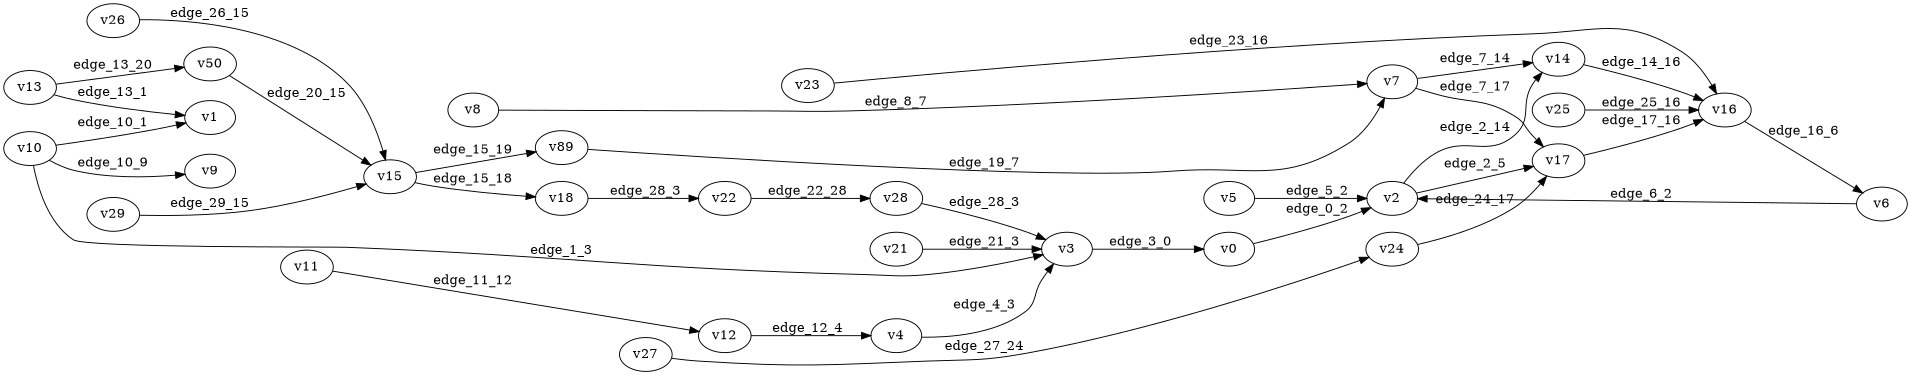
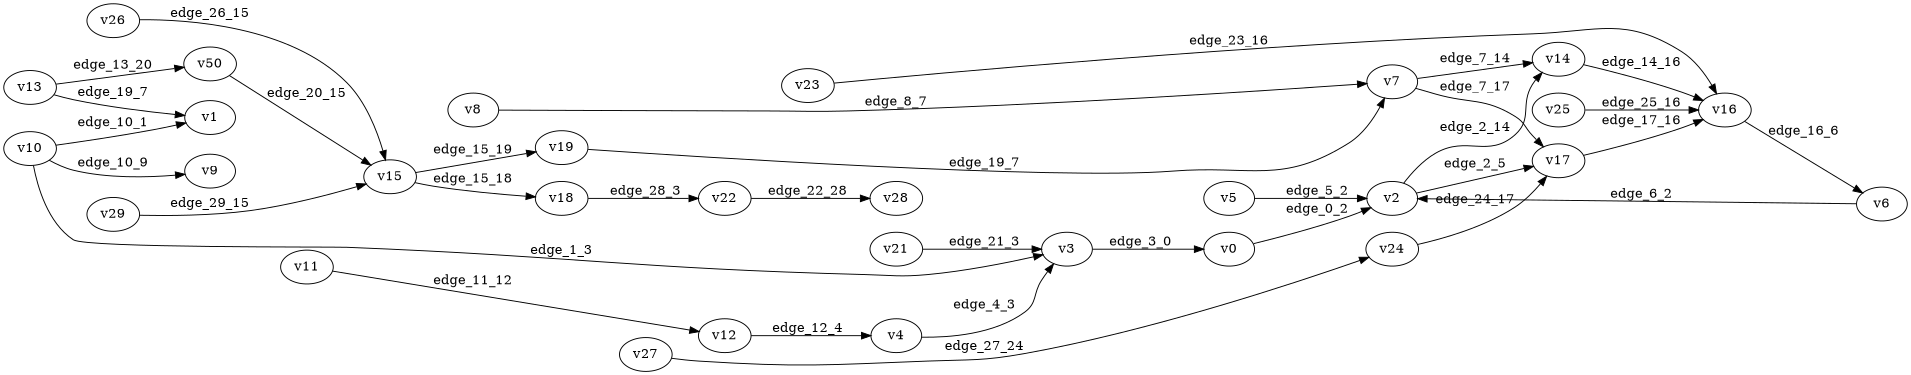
edge "v13" -> "v1": label "edge_13_1" -> "edge_19_7"
node "v89": label "v89" -> "v19"
edge "v28" -> "v3": removed, label "edge_28_3"
